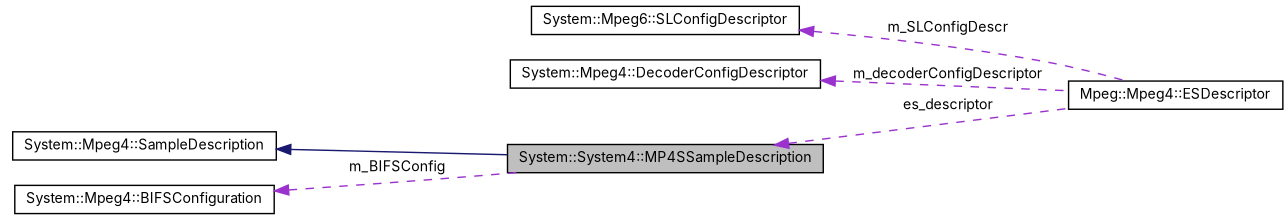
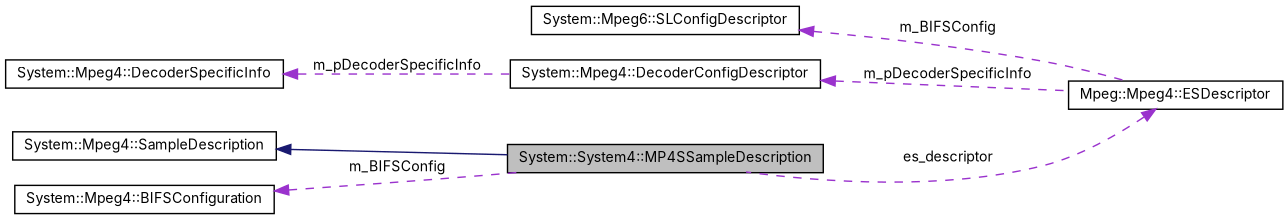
edge "Mpeg::Mpeg4::ESDescriptor" -> "System::Mpeg6::SLConfigDescriptor": label " m_SLConfigDescr" -> " m_BIFSConfig"
node "System::Mpeg4::DecoderSpecificInfo": added
edge "Mpeg::Mpeg4::ESDescriptor" -> "System::Mpeg4::DecoderConfigDescriptor": label " m_decoderConfigDescriptor" -> " m_pDecoderSpecificInfo"
edge "Mpeg::Mpeg4::ESDescriptor" -> "System::System4::MP4SSampleDescription": reversed
